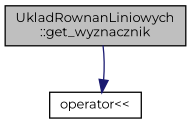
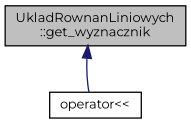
edge "UkladRownanLiniowych ::get_wyznacznik" -> "operator<<": reversed
